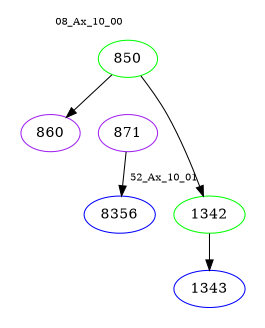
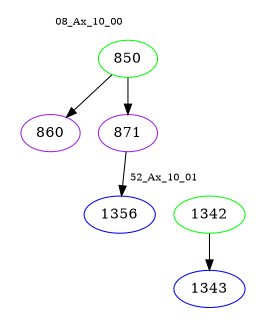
edge "850" -> "1342": now "850" -> "871"
node "8356": label "8356" -> "1356"
